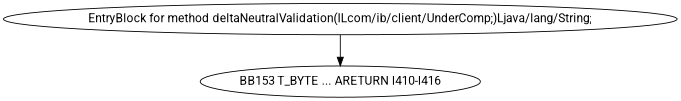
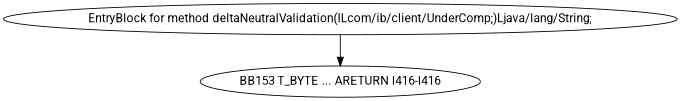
node "BB153 T_BYTE ... ARETURN l410-l416": label "BB153 T_BYTE ... ARETURN l410-l416" -> "BB153 T_BYTE ... ARETURN l416-l416"
